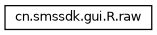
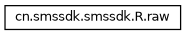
node "cn.smssdk.gui.R.raw": label "cn.smssdk.gui.R.raw" -> "cn.smssdk.smssdk.R.raw"
